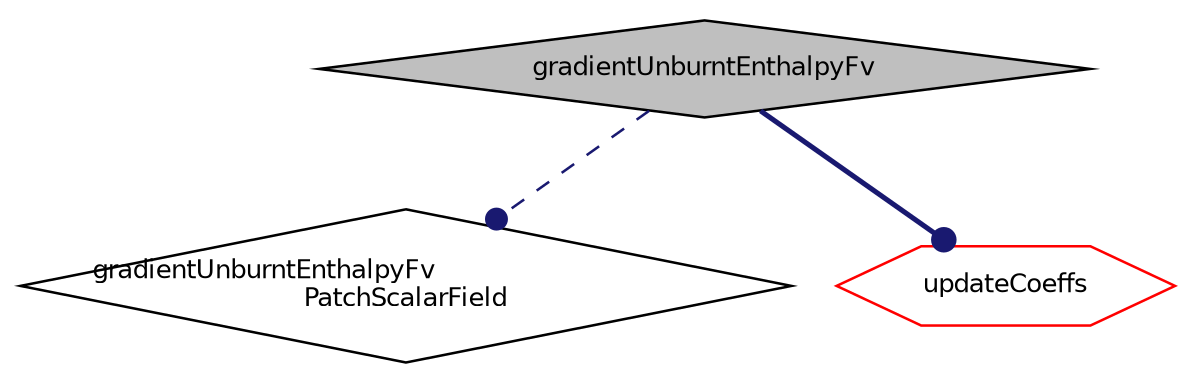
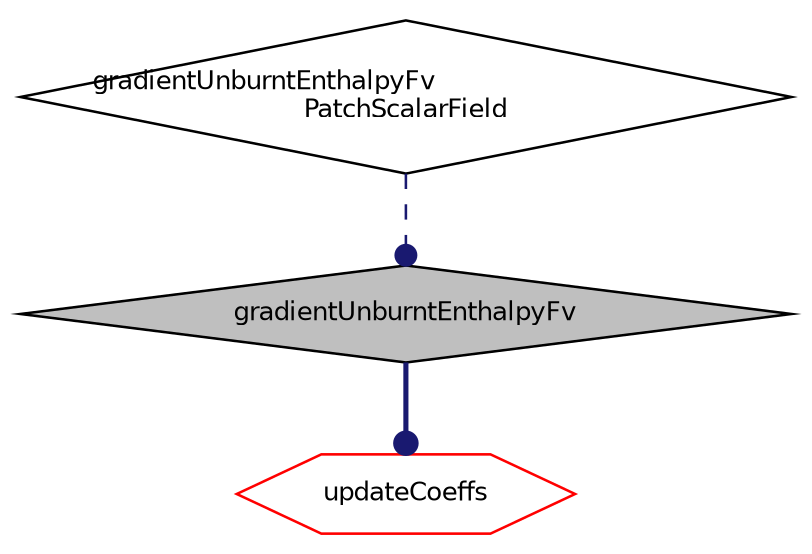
edge "gradientUnburntEnthalpyFv" -> "gradientUnburntEnthalpyFv PatchScalarField": reversed
